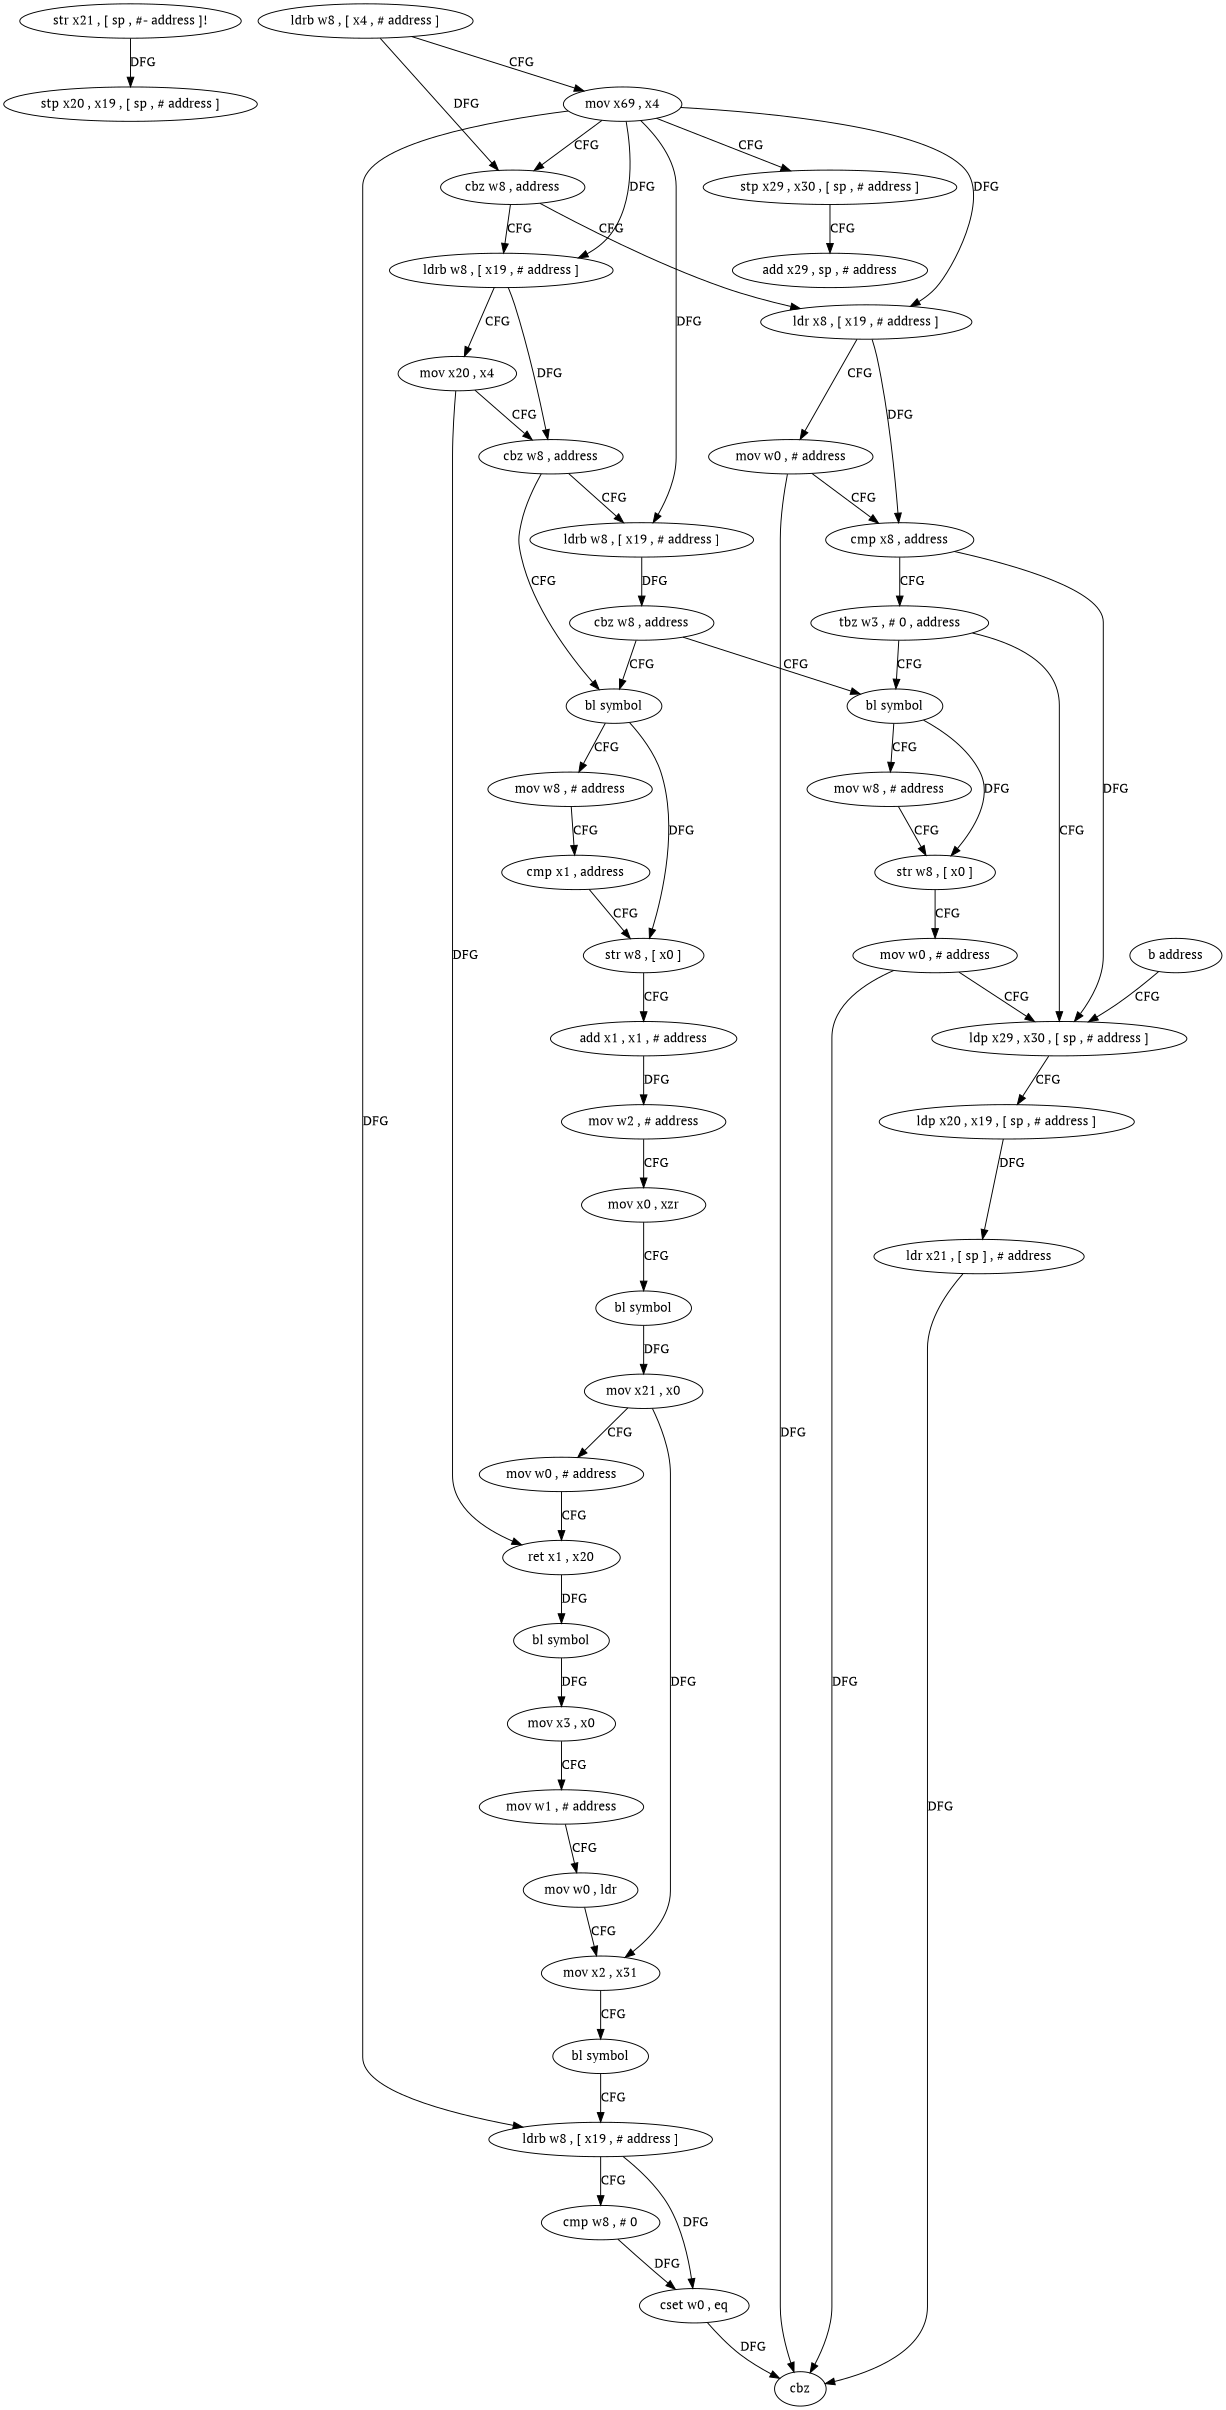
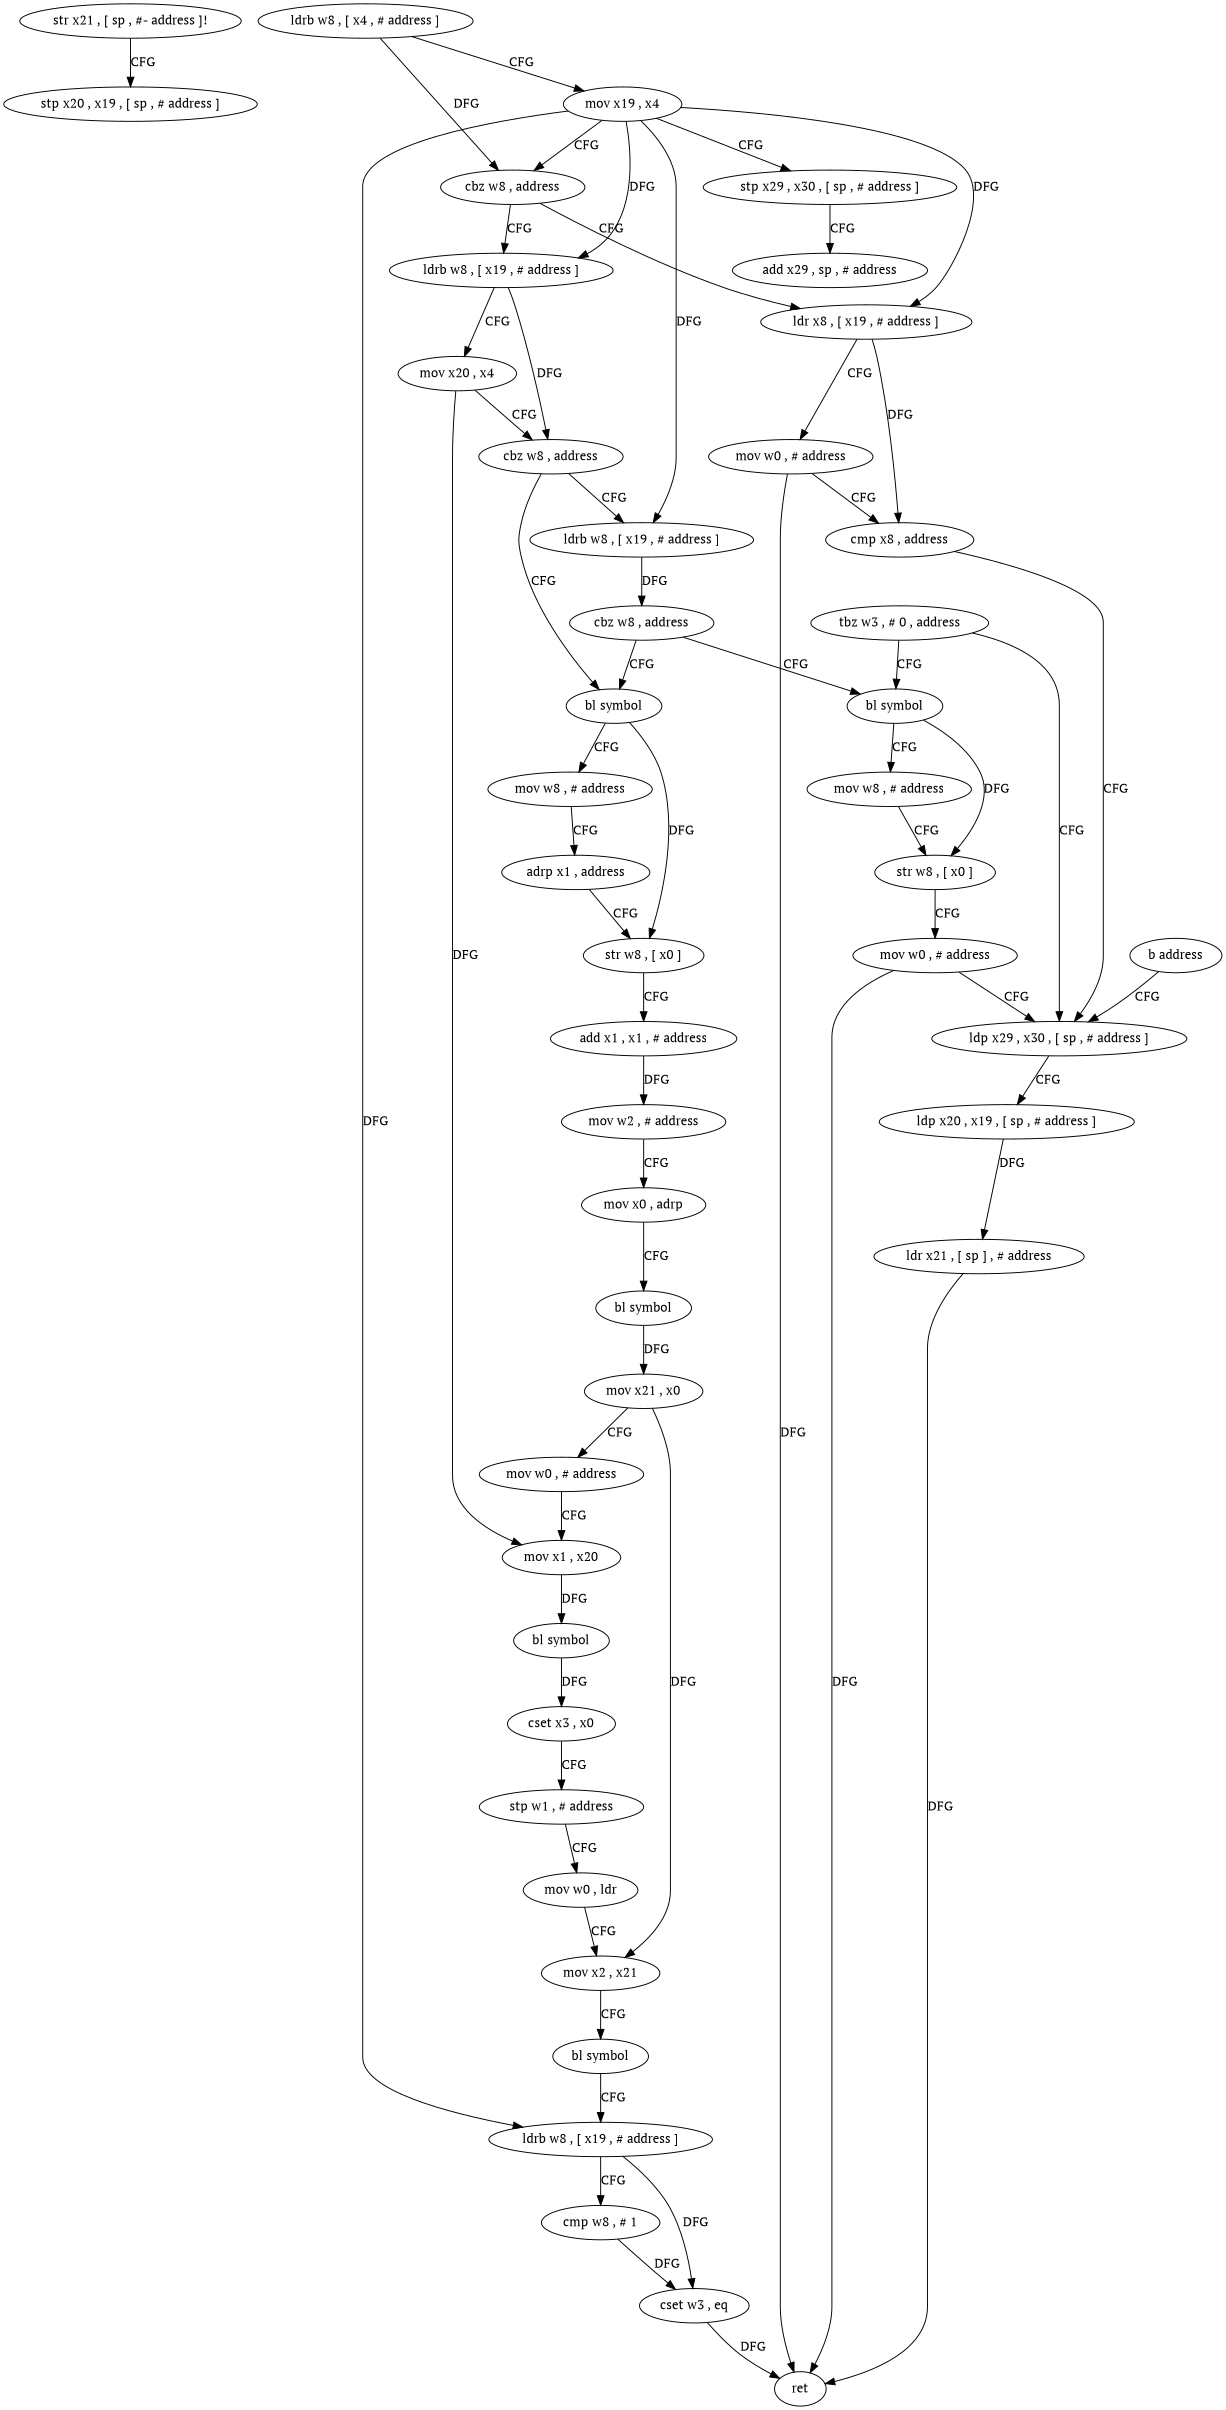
edge "str x21 , [ sp , #- address ]!" -> "stp x20 , x19 , [ sp , # address ]": label "DFG" -> "CFG"
node "mov x69 , x4": label "mov x69 , x4" -> "mov x19 , x4"
edge "cmp x8 , address" -> "tbz w3 , # 0 , address": removed, label "CFG"
edge "cmp x8 , address" -> "ldp x29 , x30 , [ sp , # address ]": label "DFG" -> "CFG"
node "cmp x1 , address": label "cmp x1 , address" -> "adrp x1 , address"
node "mov x0 , xzr": label "mov x0 , xzr" -> "mov x0 , adrp"
node "ret x1 , x20": label "ret x1 , x20" -> "mov x1 , x20"
node "mov x3 , x0": label "mov x3 , x0" -> "cset x3 , x0"
node "mov w1 , # address": label "mov w1 , # address" -> "stp w1 , # address"
node "mov x2 , x31": label "mov x2 , x31" -> "mov x2 , x21"
node "cmp w8 , # 0": label "cmp w8 , # 0" -> "cmp w8 , # 1"
node "cset w0 , eq": label "cset w0 , eq" -> "cset w3 , eq"
node "cbz": label "cbz" -> "ret"
